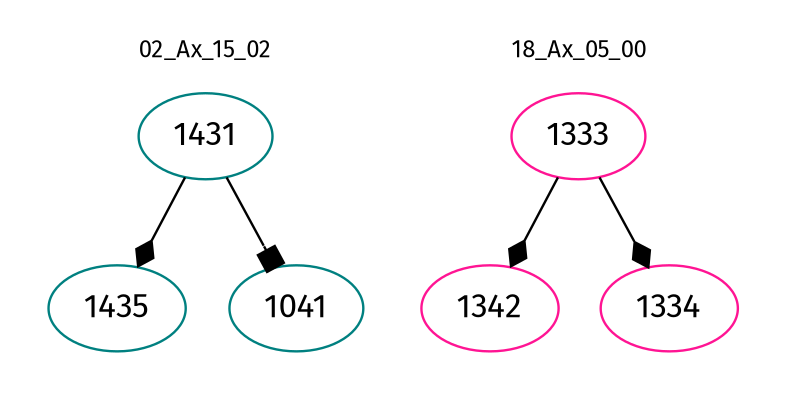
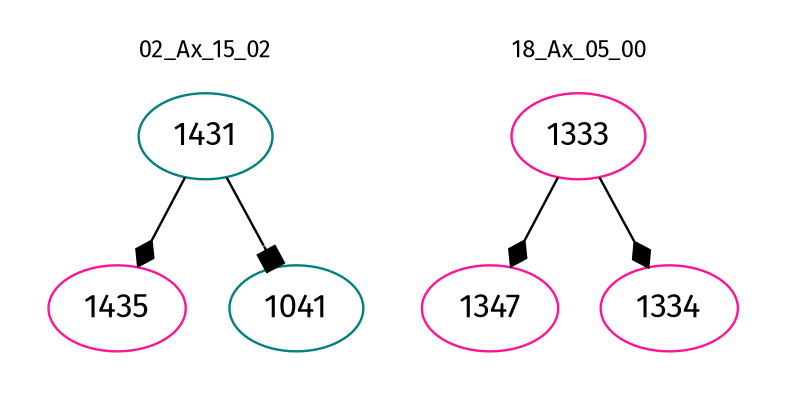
node "1435": color teal -> deeppink
node "1342": label "1342" -> "1347"
